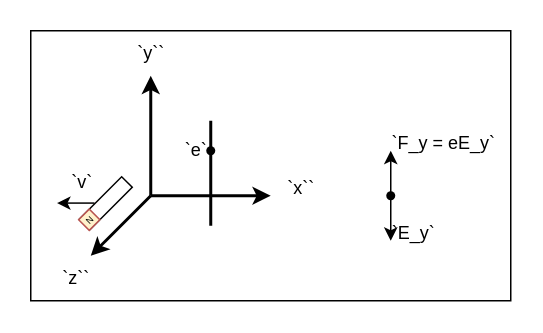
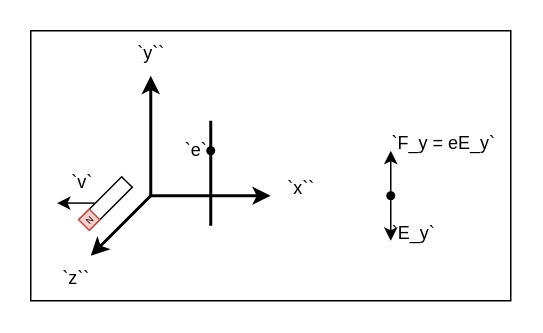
node "N": fillcolor #fff2cc -> #f8cecc
